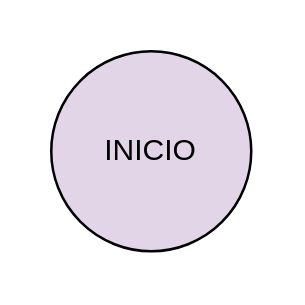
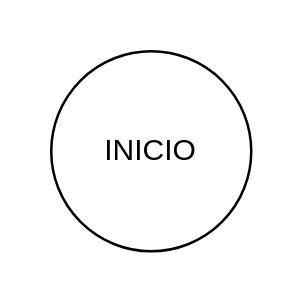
node "INICIO": fillcolor #e1d5e7 -> #ffffff
